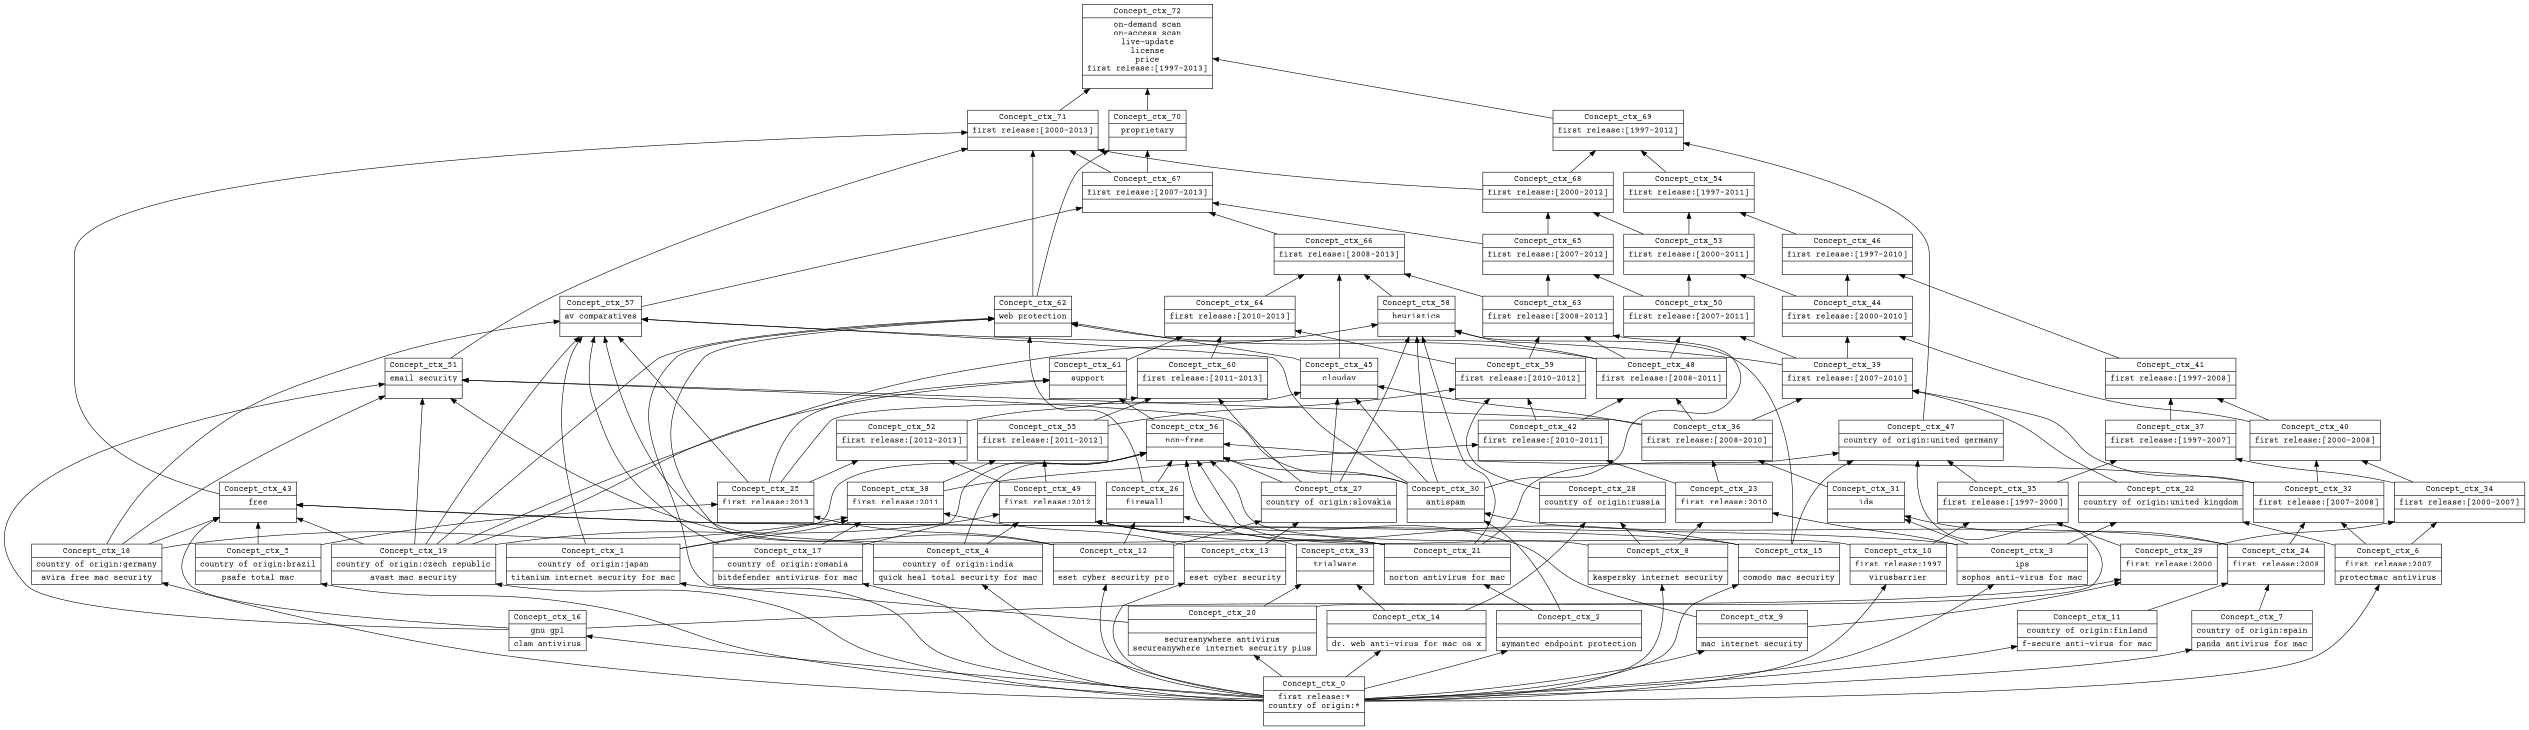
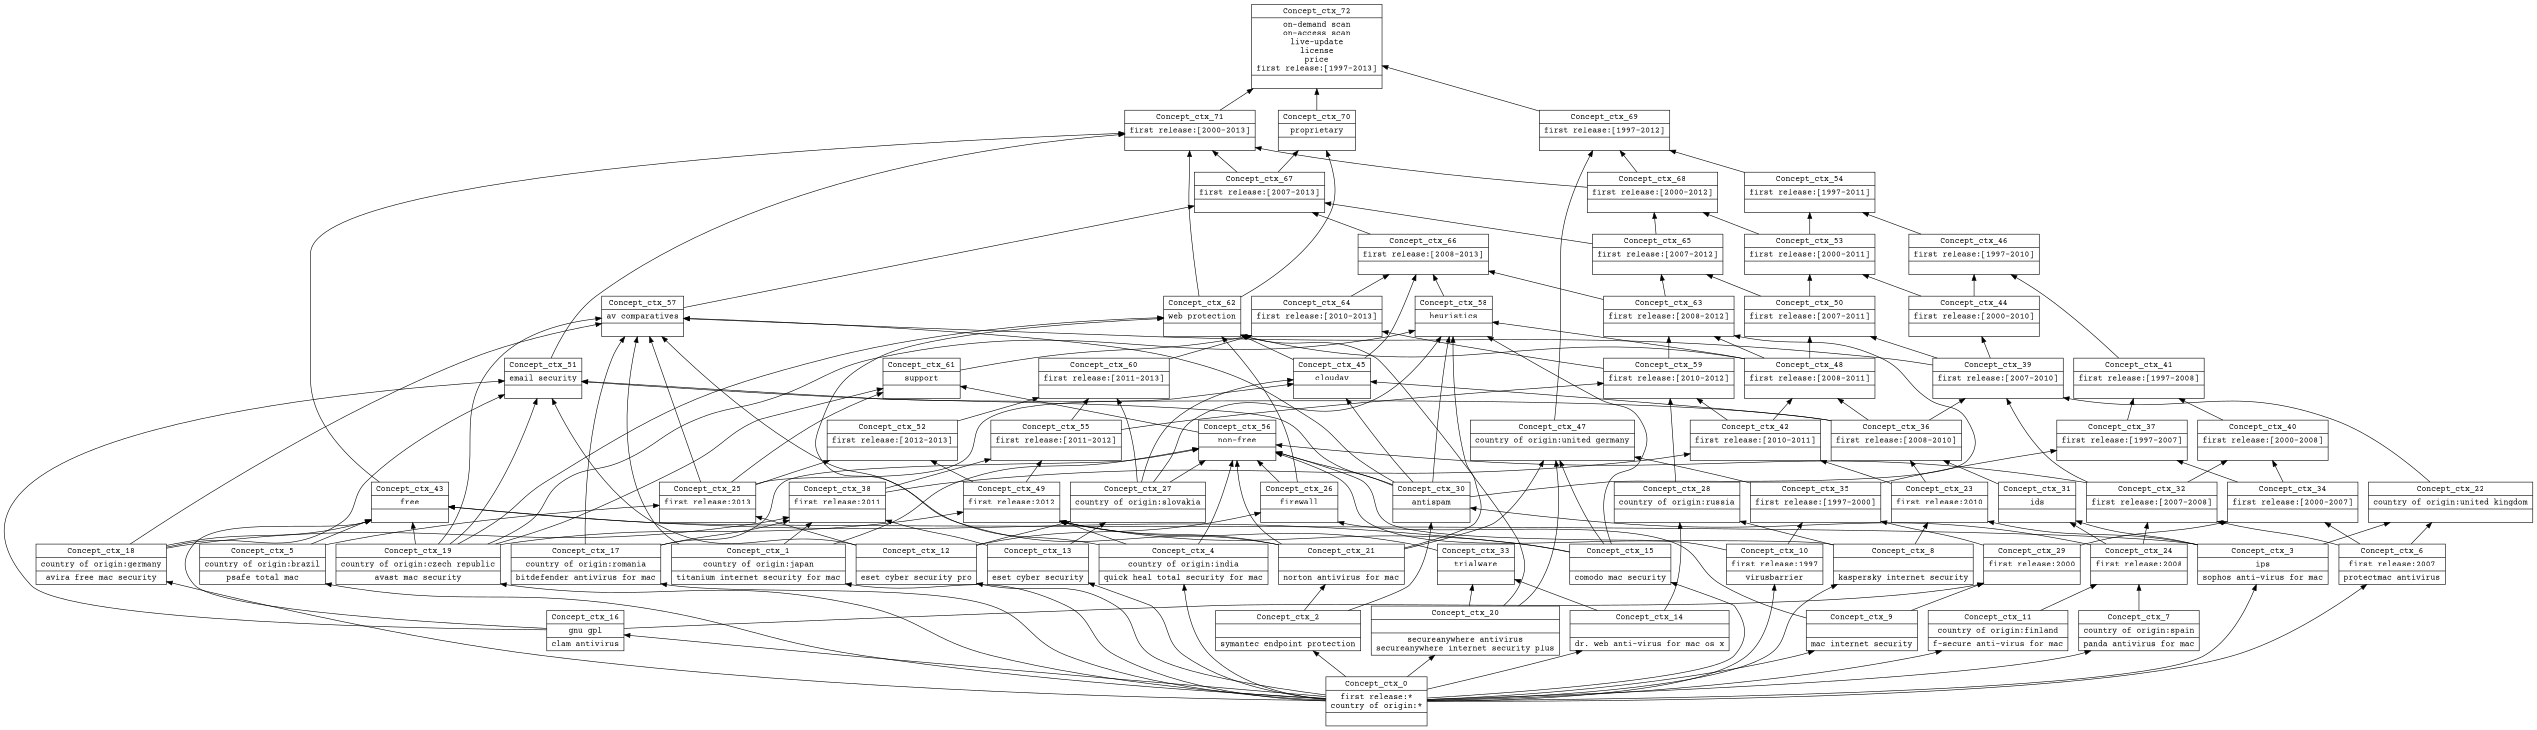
edge "Concept_ctx_40" -> "Concept_ctx_44": removed
